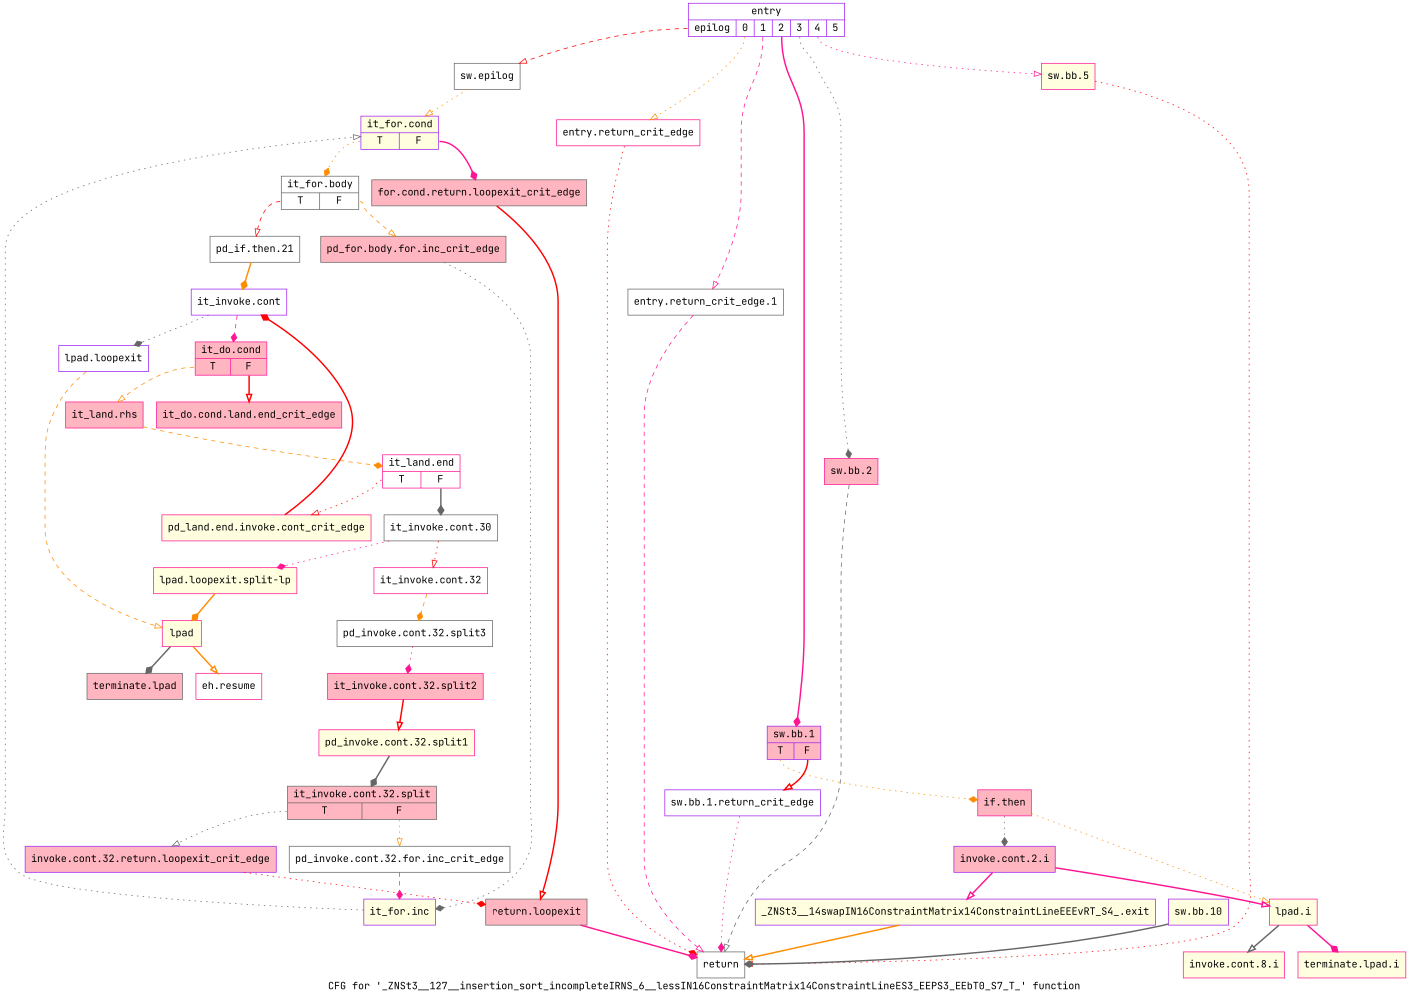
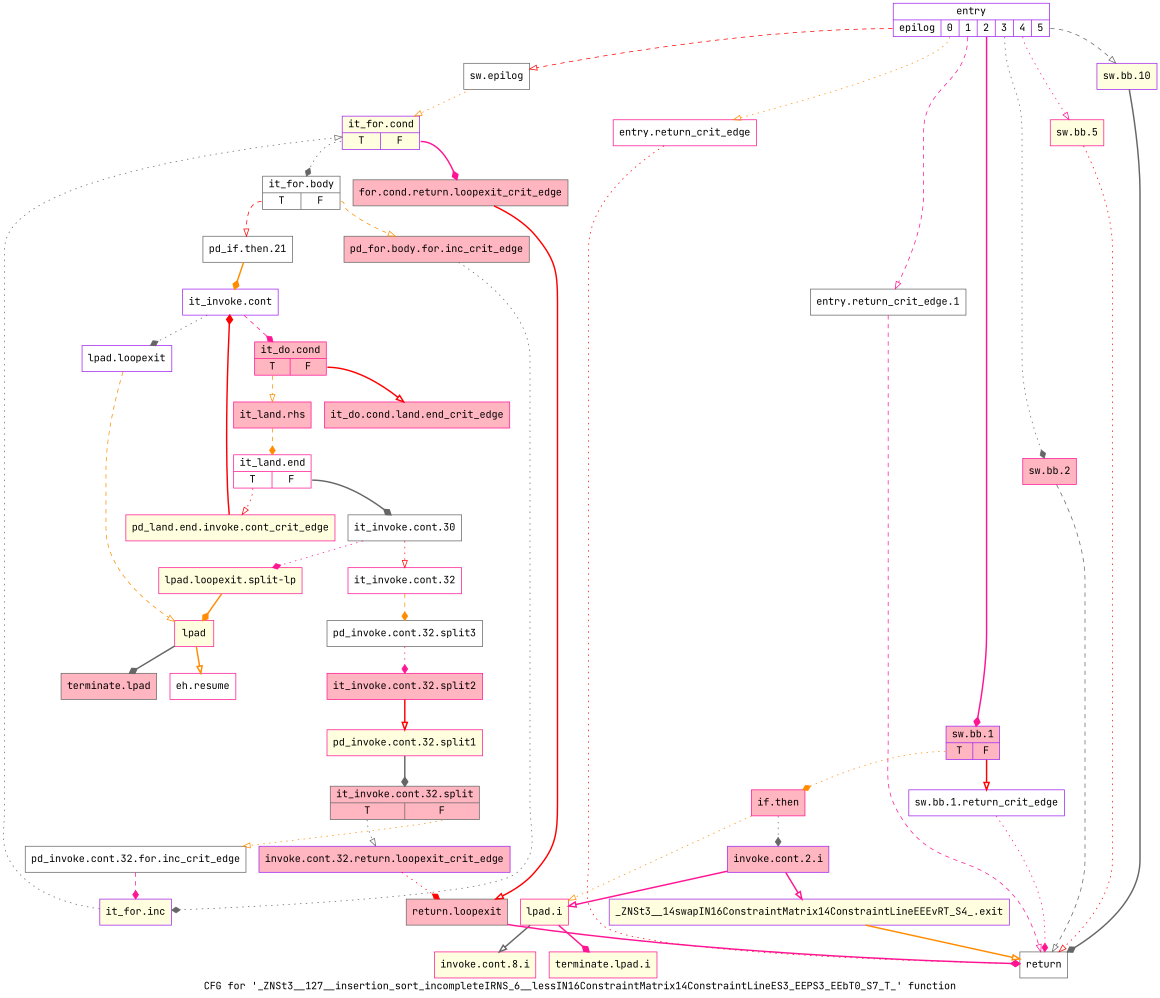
edge "entry" -> "sw.bb.10": added
edge "it_for.cond" -> "it_for.body": color darkorange -> gray40
